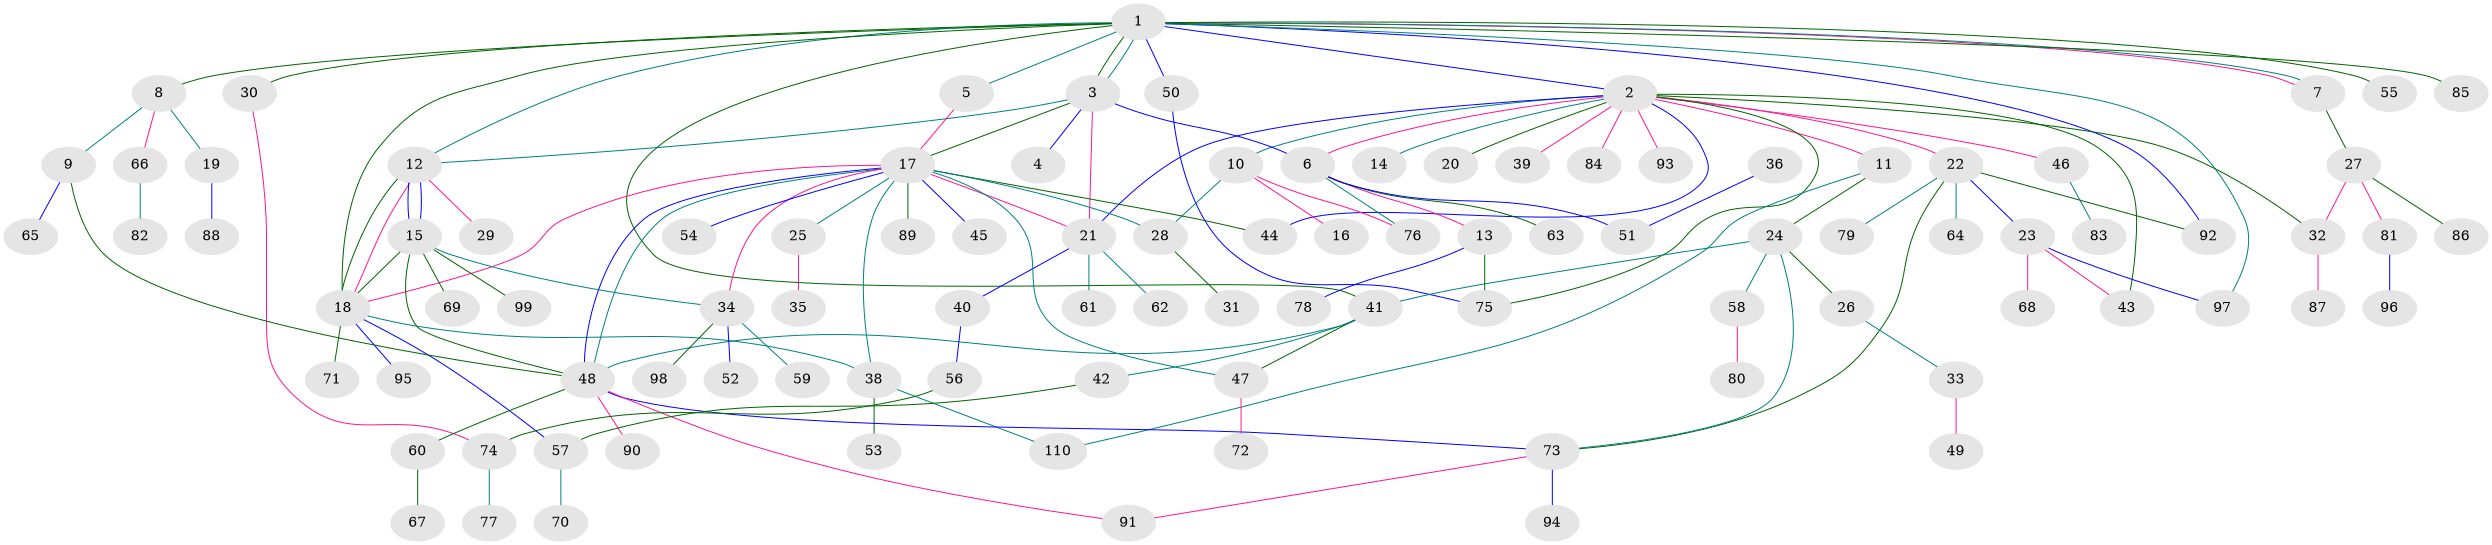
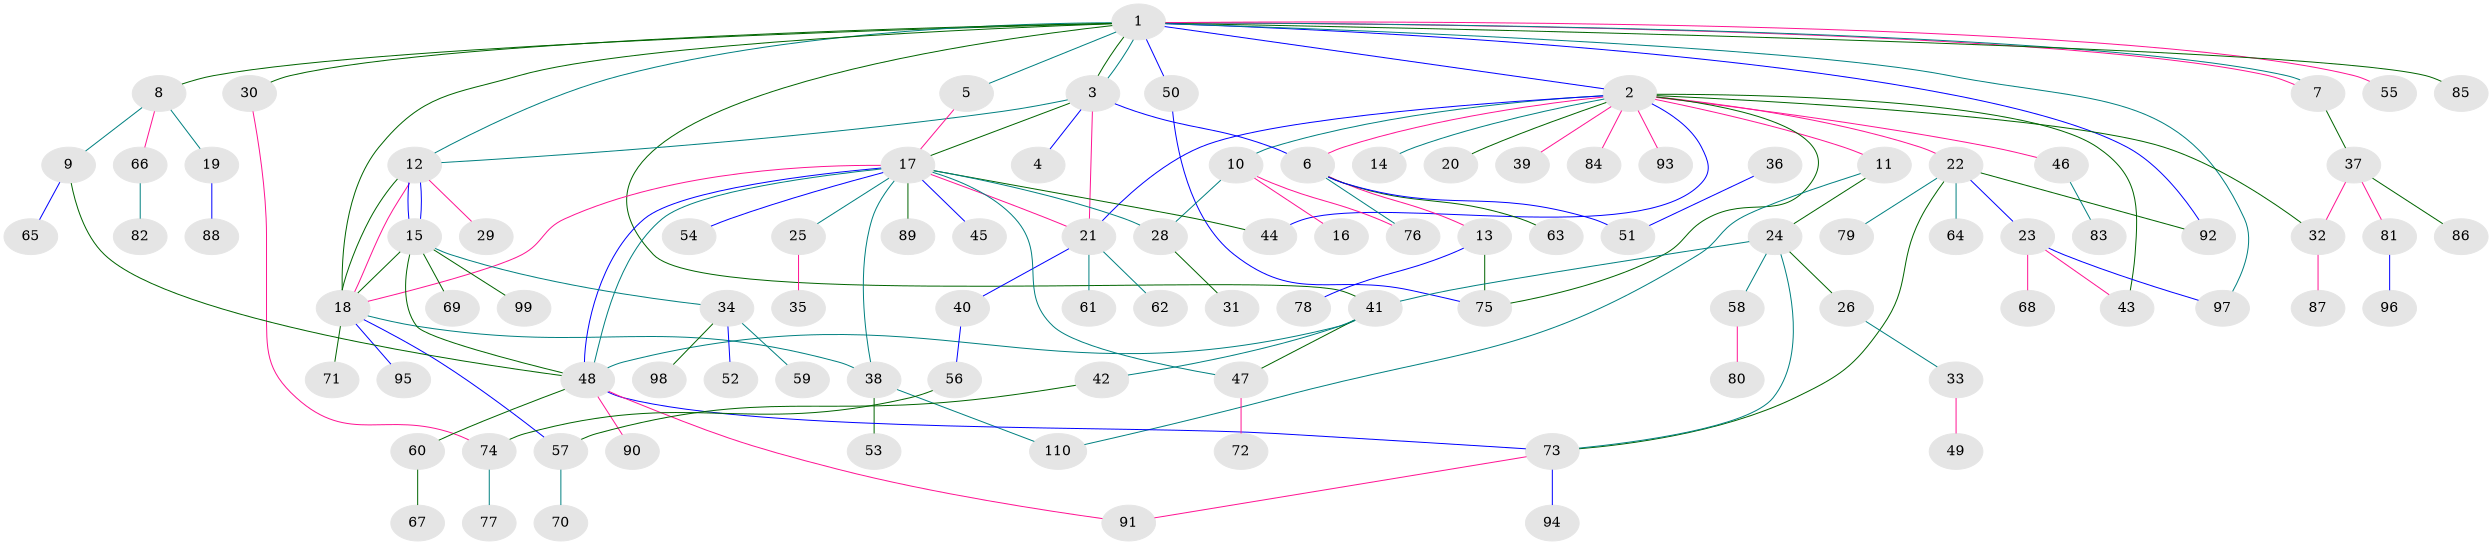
edge "1" -- "55": color darkgreen -> deeppink
node "27": label "27" -> "37"
edge "17" -- "34": removed
